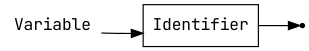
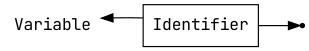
edge "Variable" -> "Identifier": reversed
